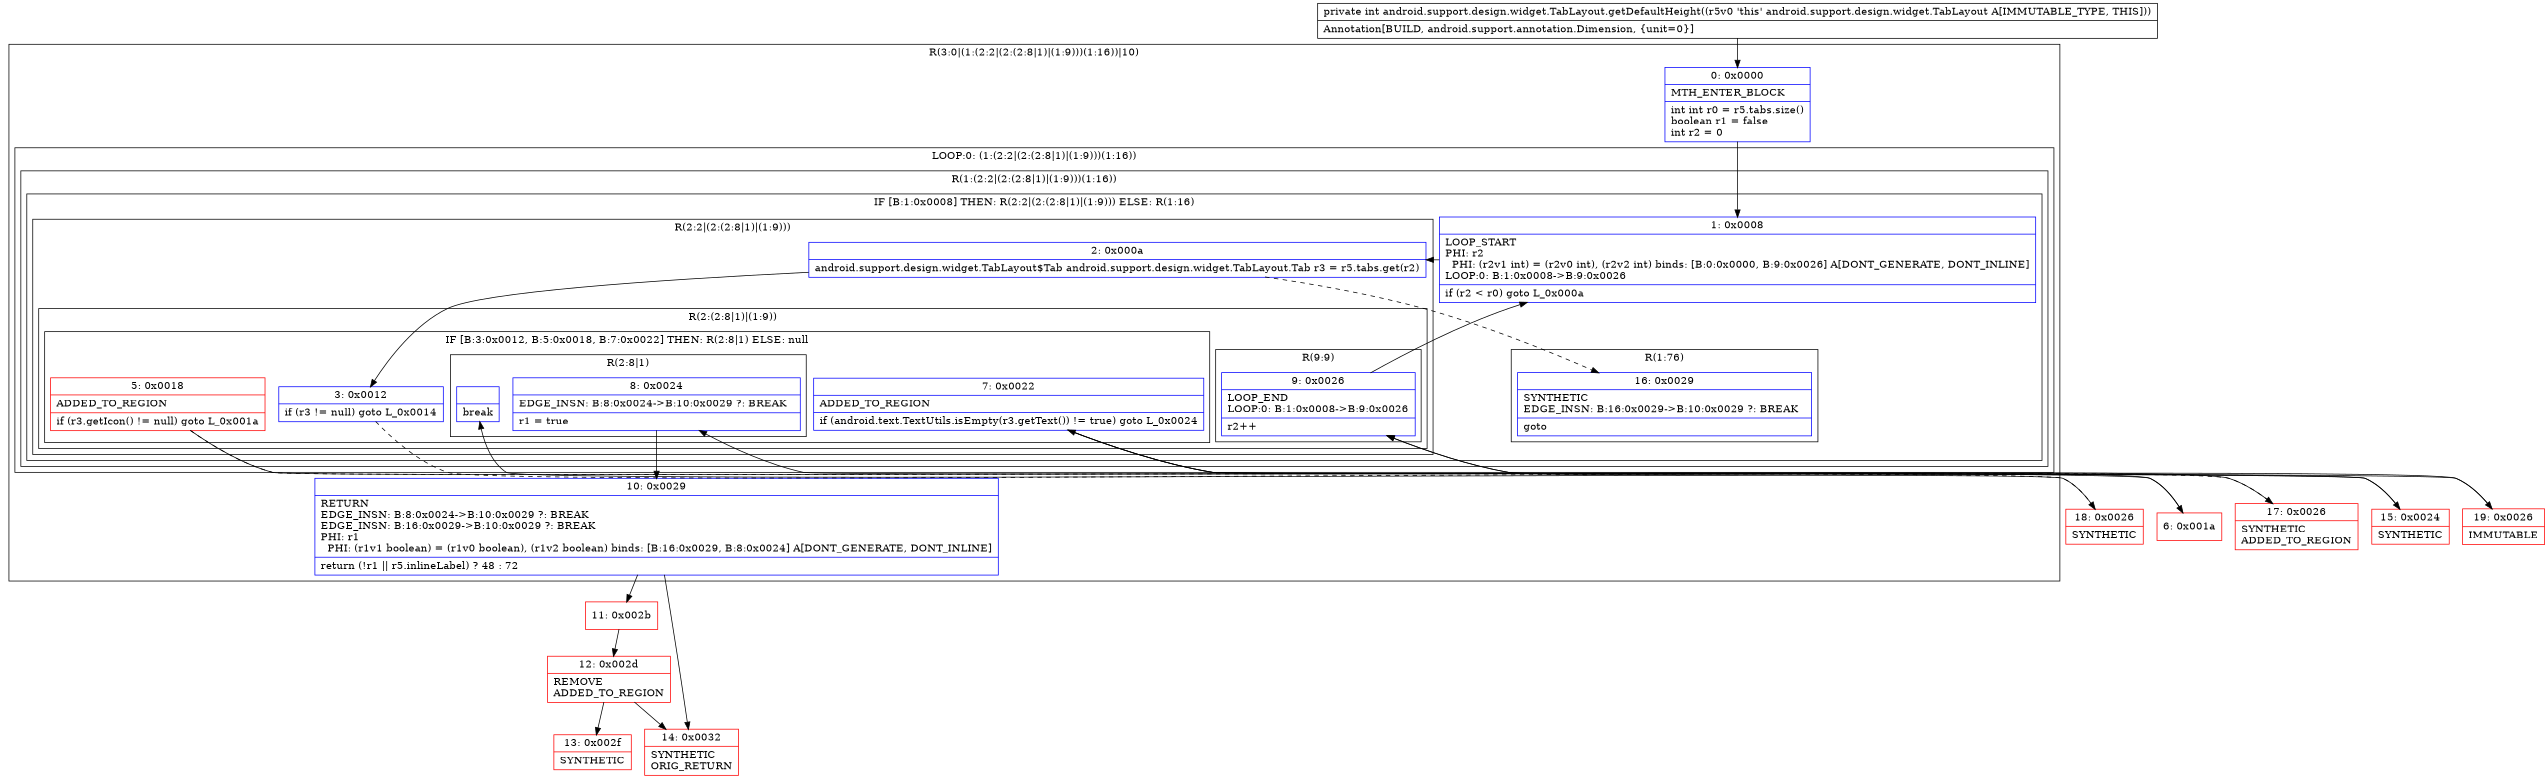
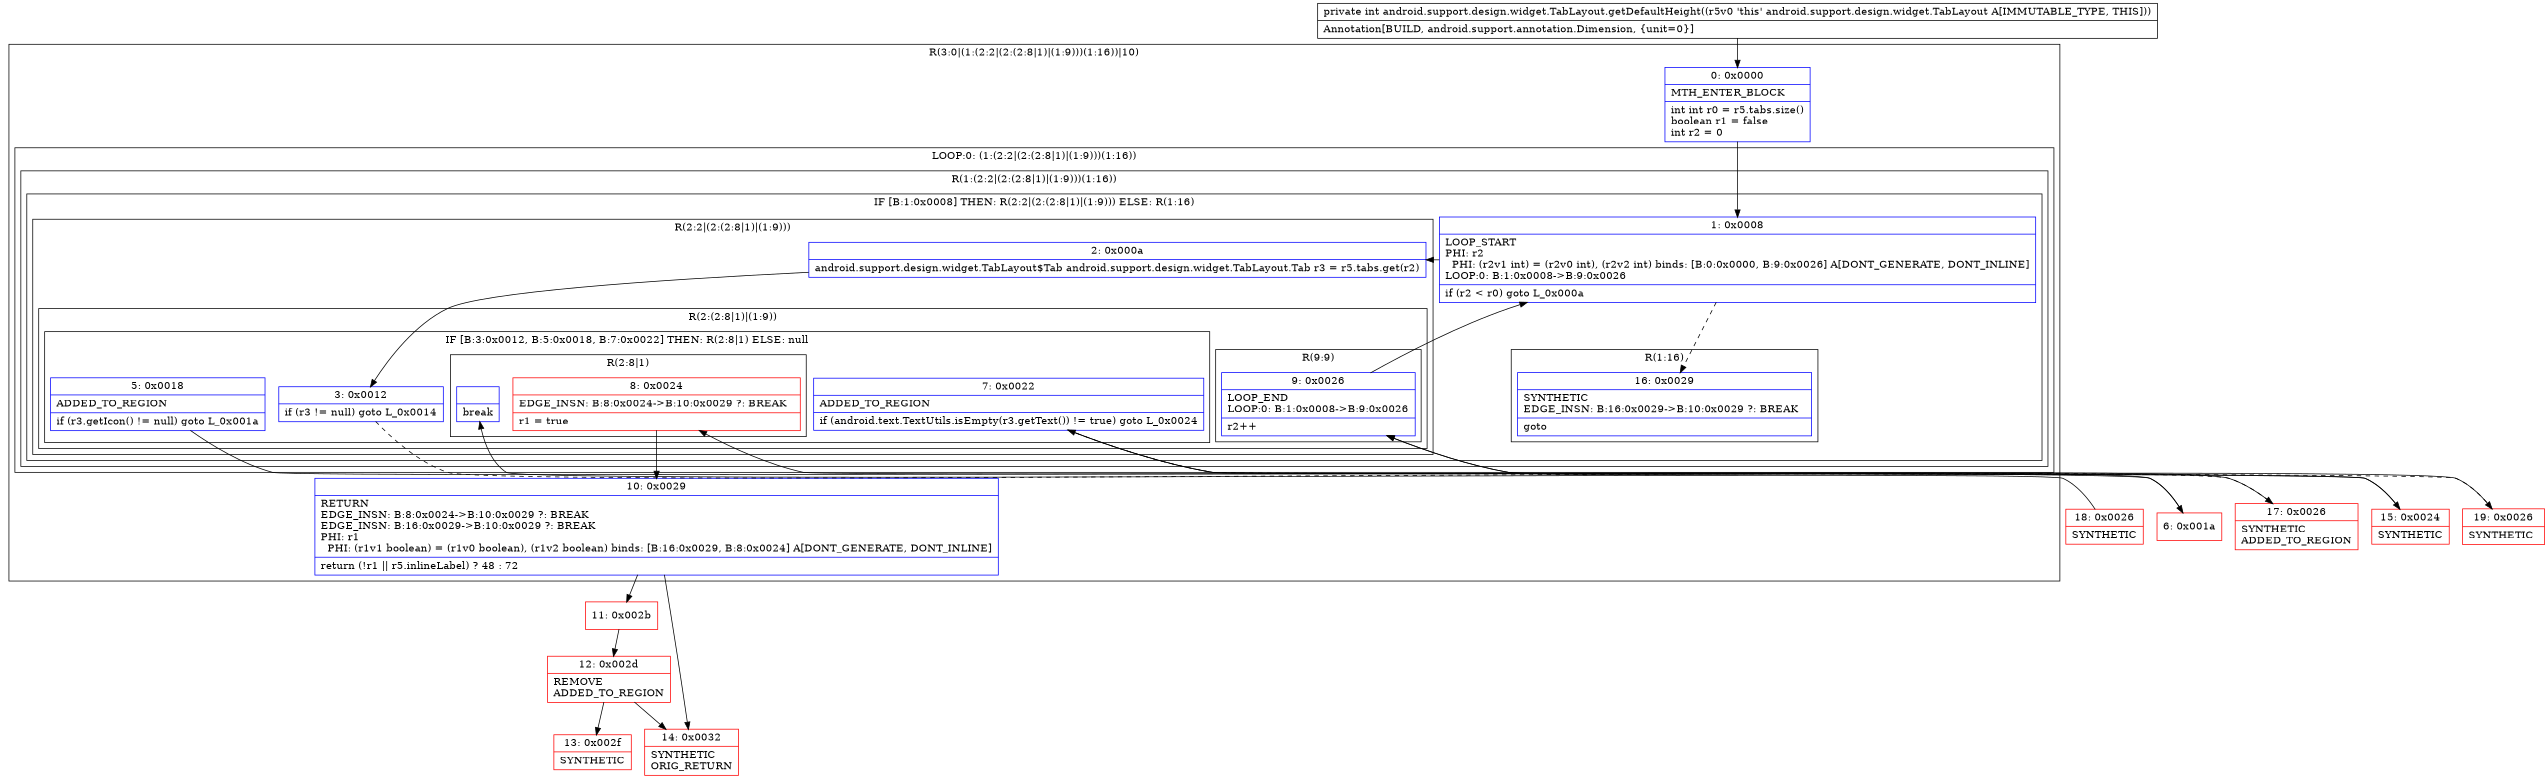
edge "2: 0x000a" -> "16: 0x0029": now "1: 0x0008" -> "16: 0x0029"
cluster "R(1:76)": label "R(1:76)" -> "R(1:16)"
node "5: 0x0018": color red -> blue
node "8: 0x0024": color blue -> red
edge "5: 0x0018" -> "18: 0x0026": removed
edge "7: 0x0022" -> "19: 0x0026": style solid -> dashed
node "19: 0x0026": text "IMMUTABLE" -> "SYNTHETIC"
